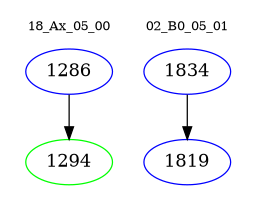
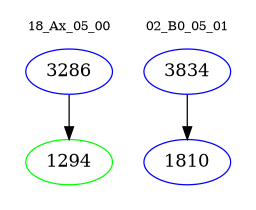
node "1286": label "1286" -> "3286"
node "1834": label "1834" -> "3834"
node "1819": label "1819" -> "1810"
